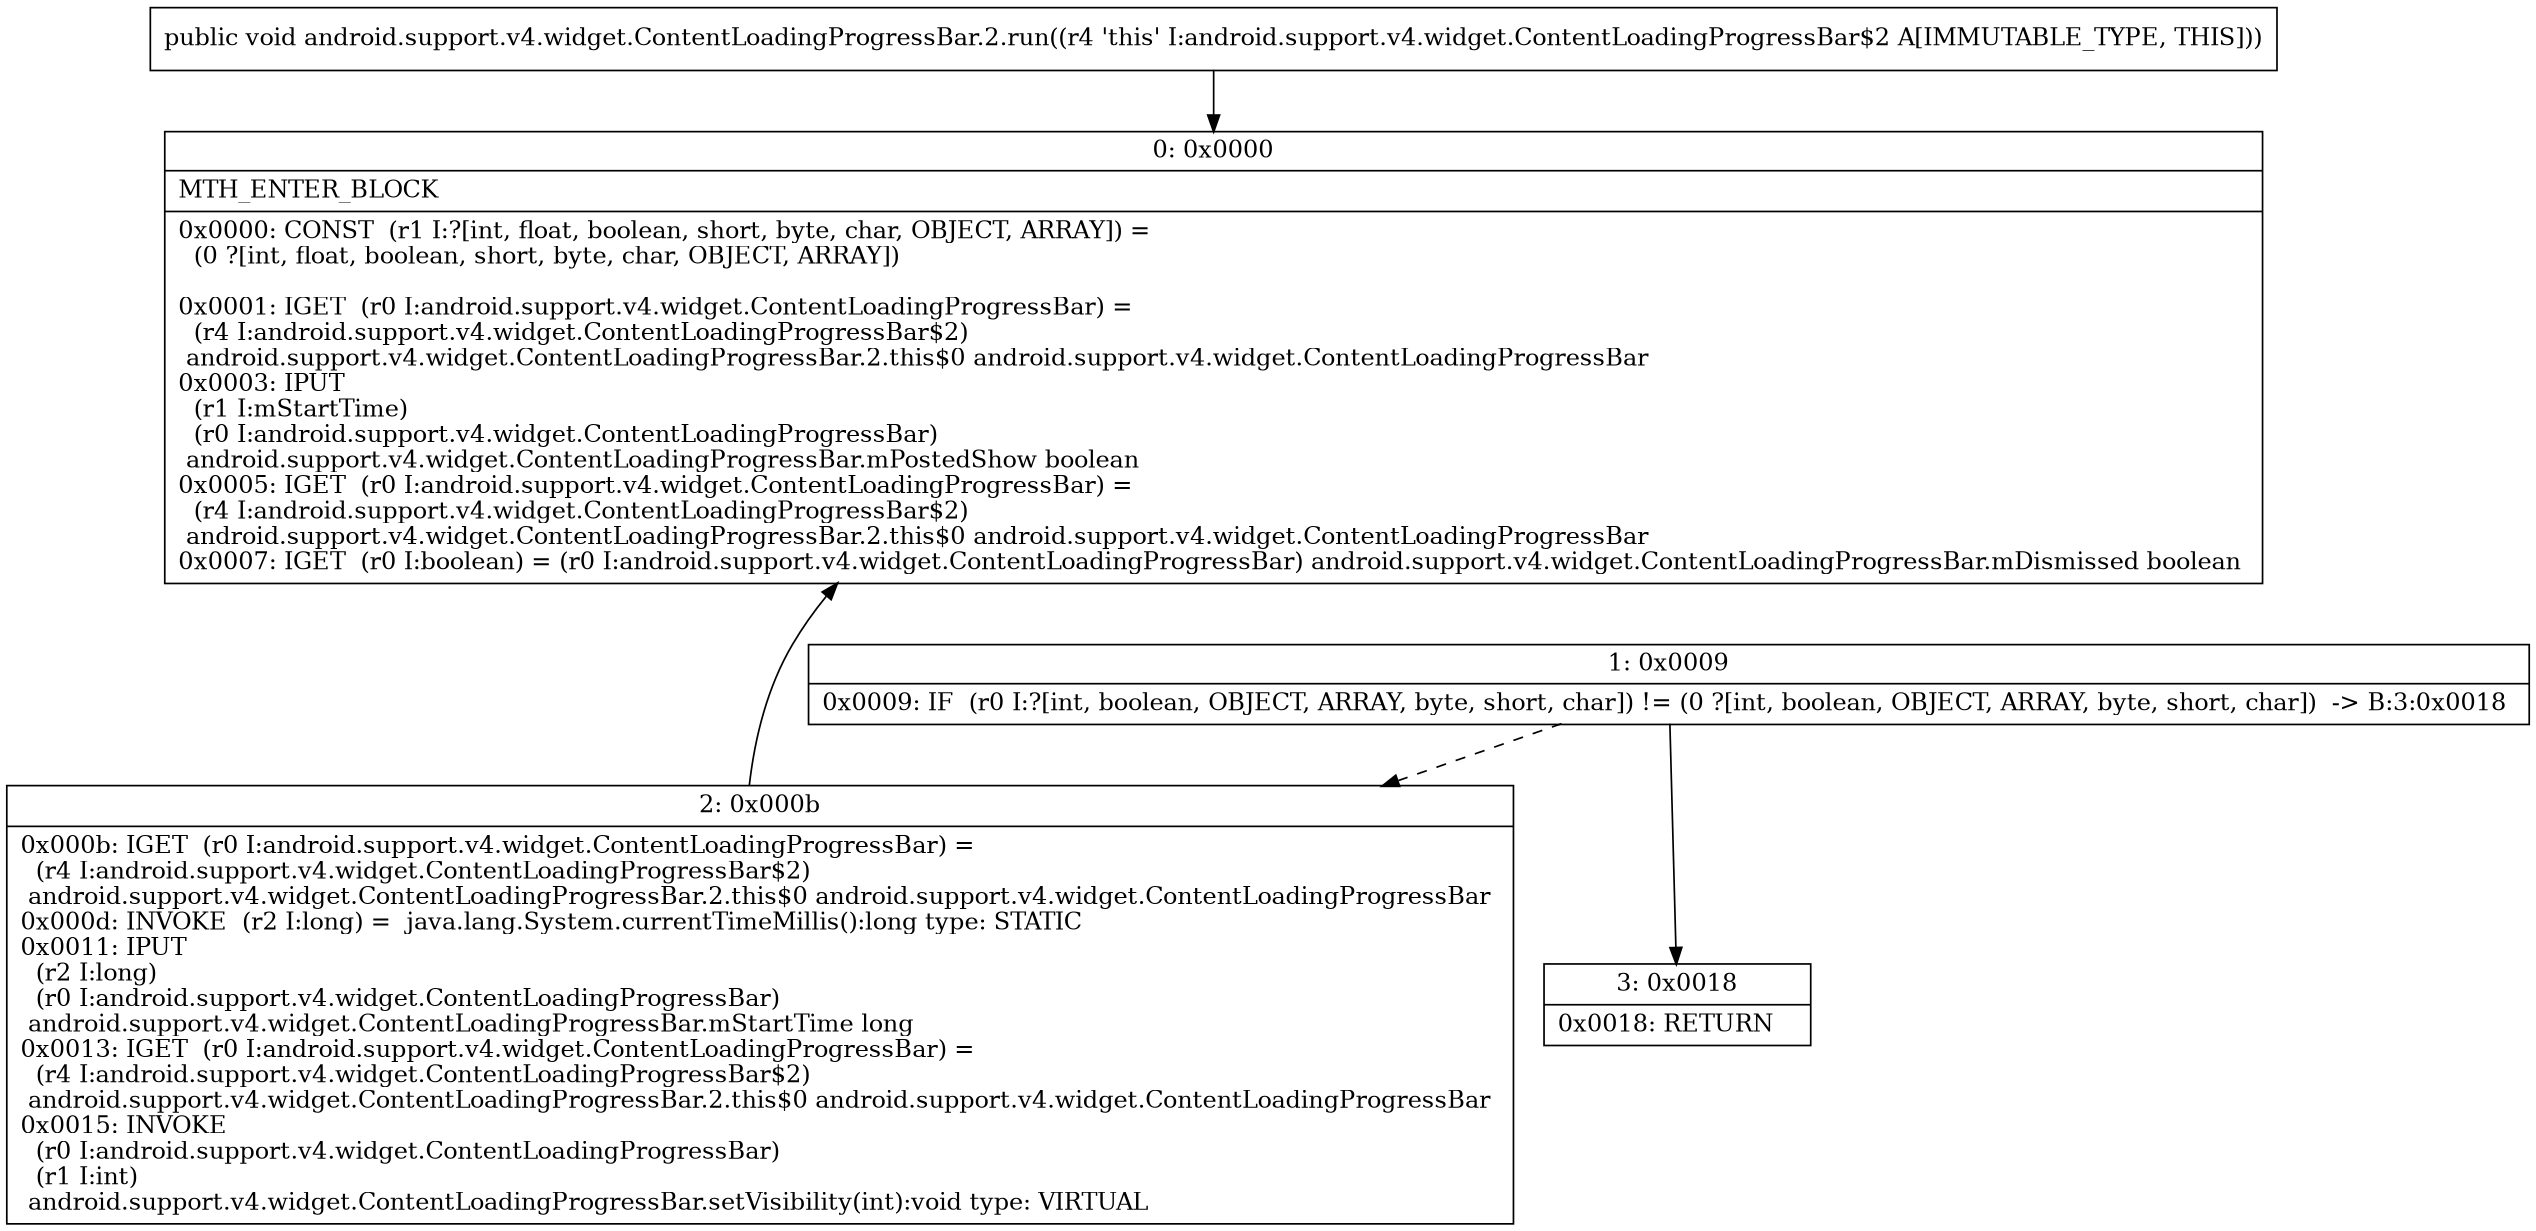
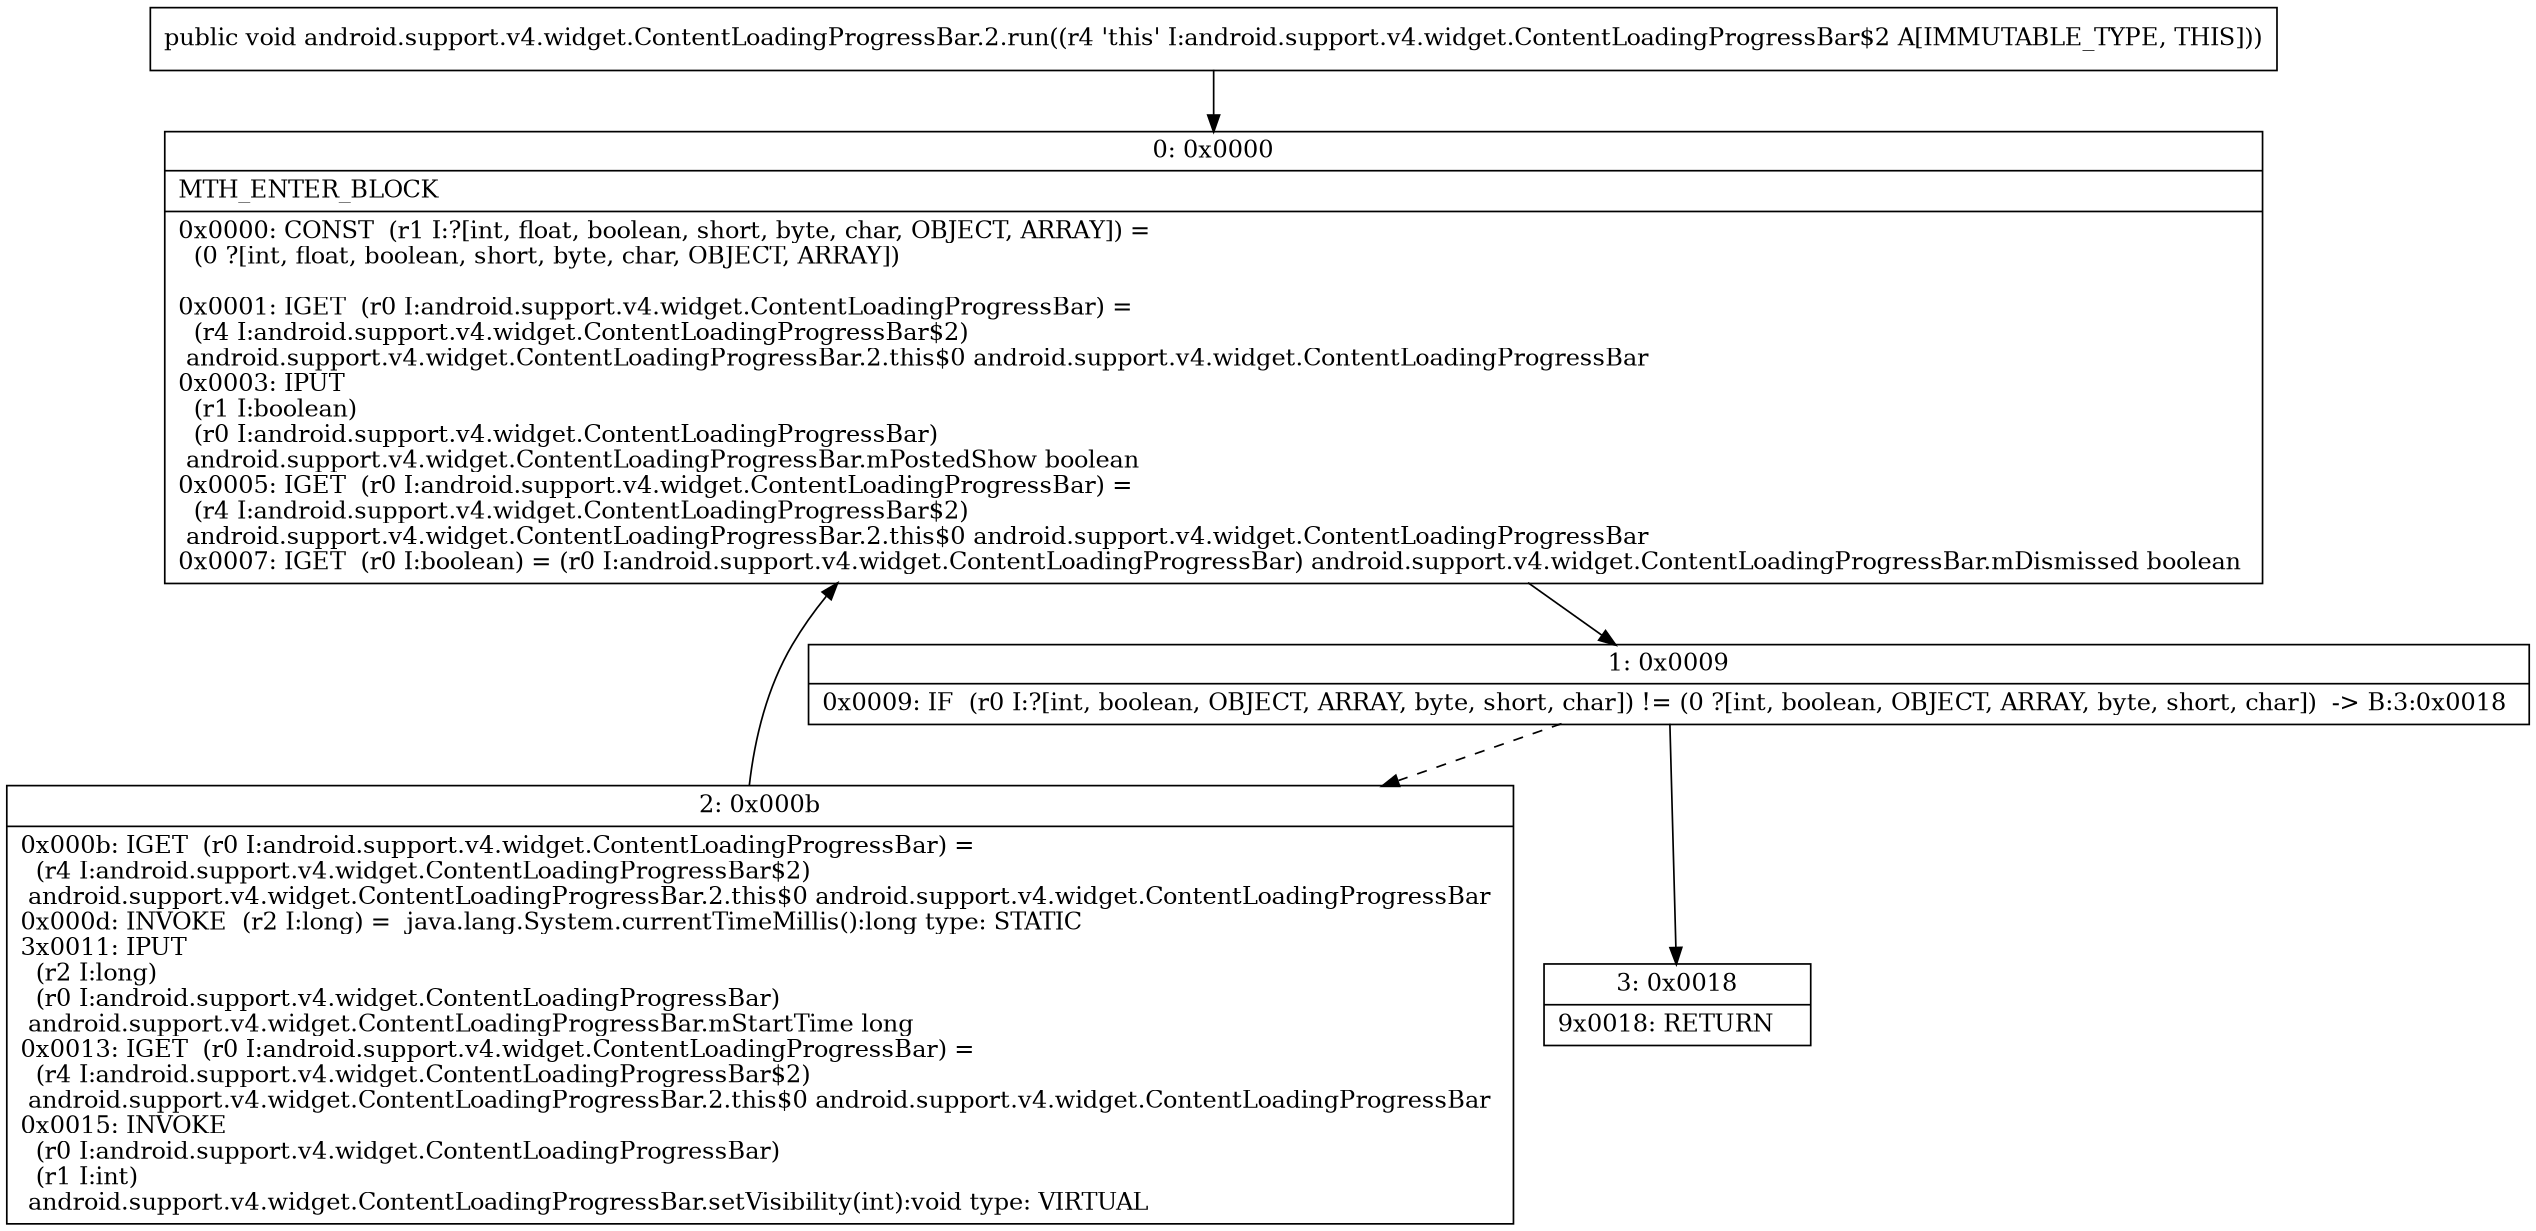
node "0: 0x0000": text "(r1 I:mStartTime)" -> "(r1 I:boolean)"
edge "0: 0x0000" -> "1: 0x0009": added
node "2: 0x000b": text "0x0011: IPUT" -> "3x0011: IPUT"
node "3: 0x0018": text "0x0018: RETURN" -> "9x0018: RETURN"
